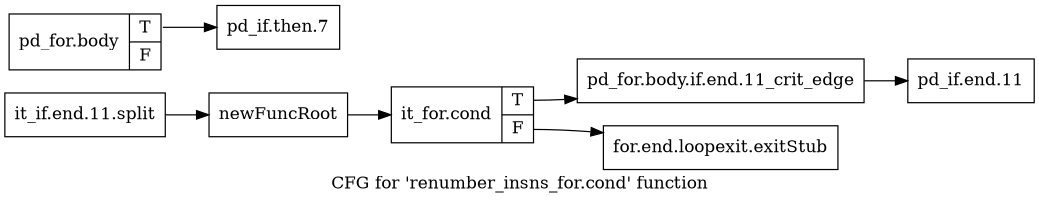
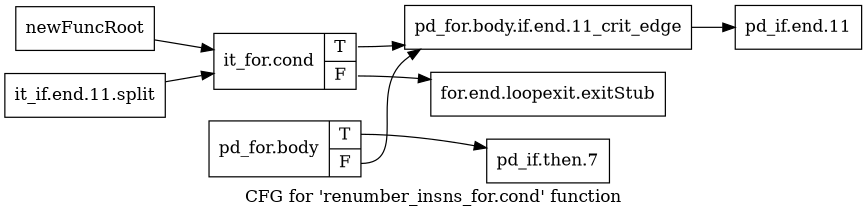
edge "pd_for.body" -> "pd_for.body.if.end.11_crit_edge": added
edge "it_if.end.11.split" -> "newFuncRoot": now "it_if.end.11.split" -> "it_for.cond"
